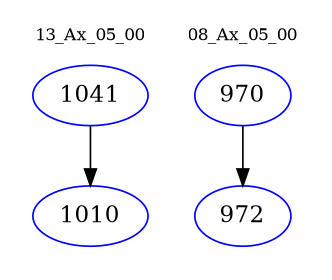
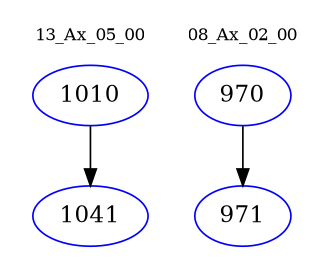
cluster "08_Ax_05_00": label "08_Ax_05_00" -> "08_Ax_02_00"
edge "1041" -> "1010": reversed
node "972": label "972" -> "971"
